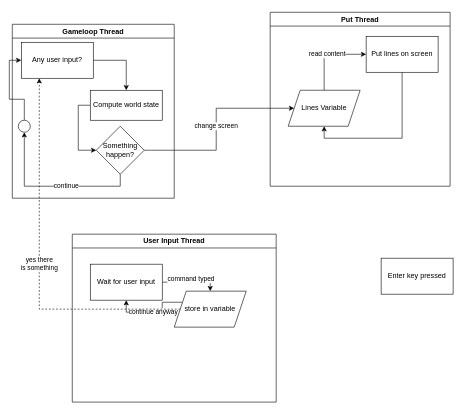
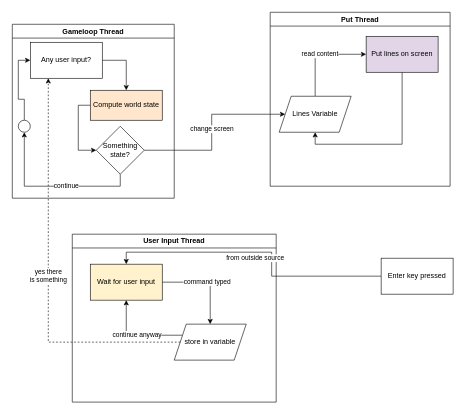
node "Put lines on screen": fillcolor #ffffff -> #e1d5e7
node "Any user input?": moved (57, 60) -> (66, 60)
node "Compute world state": fillcolor #ffffff -> #ffe6cc
node "Lines Variable": moved (324, 108) -> (315, 114)
node "Something happen?": label "Something happen?" -> "Something state?"
edge "Enter key pressed" -> "Wait for user input": added, label "from outside source"
node "Wait for user input": fillcolor #ffffff -> #fff2cc
node "store in variable": moved (210, 309) -> (210, 342)
